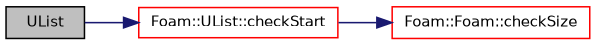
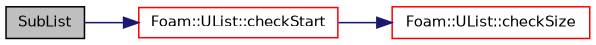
node "UList": label "UList" -> "SubList"
node "Foam::Foam::checkSize": label "Foam::Foam::checkSize" -> "Foam::UList::checkSize"
